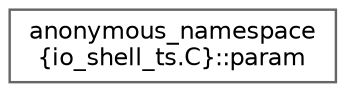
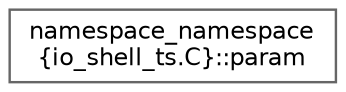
node "anonymous_namespace {io_shell_ts.C}::param": label "anonymous_namespace {io_shell_ts.C}::param" -> "namespace_namespace {io_shell_ts.C}::param"
